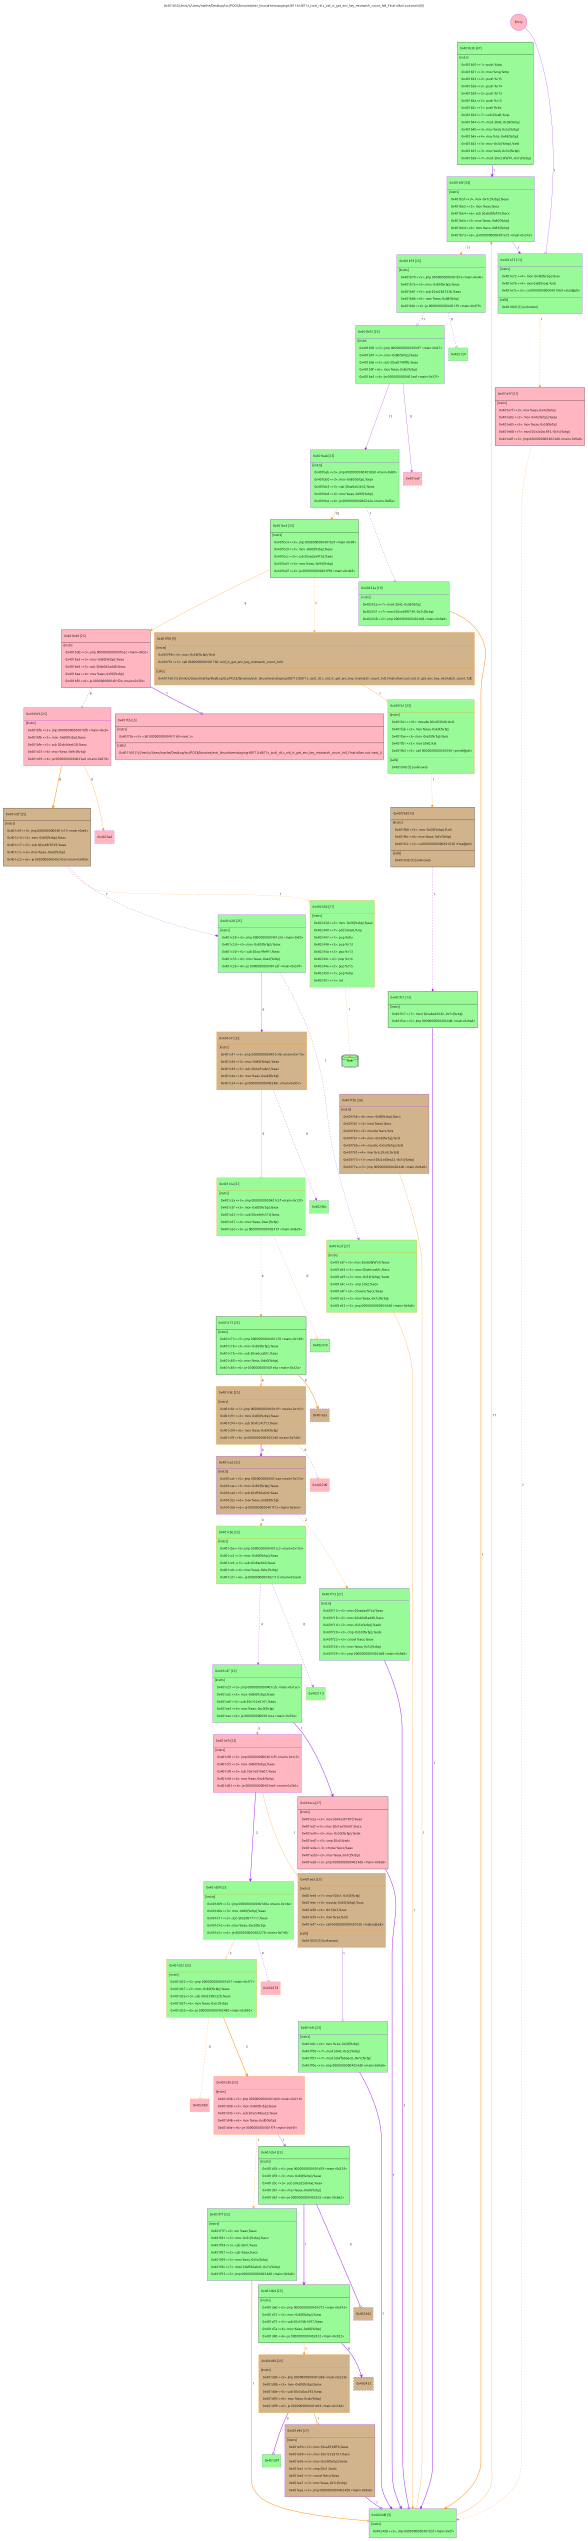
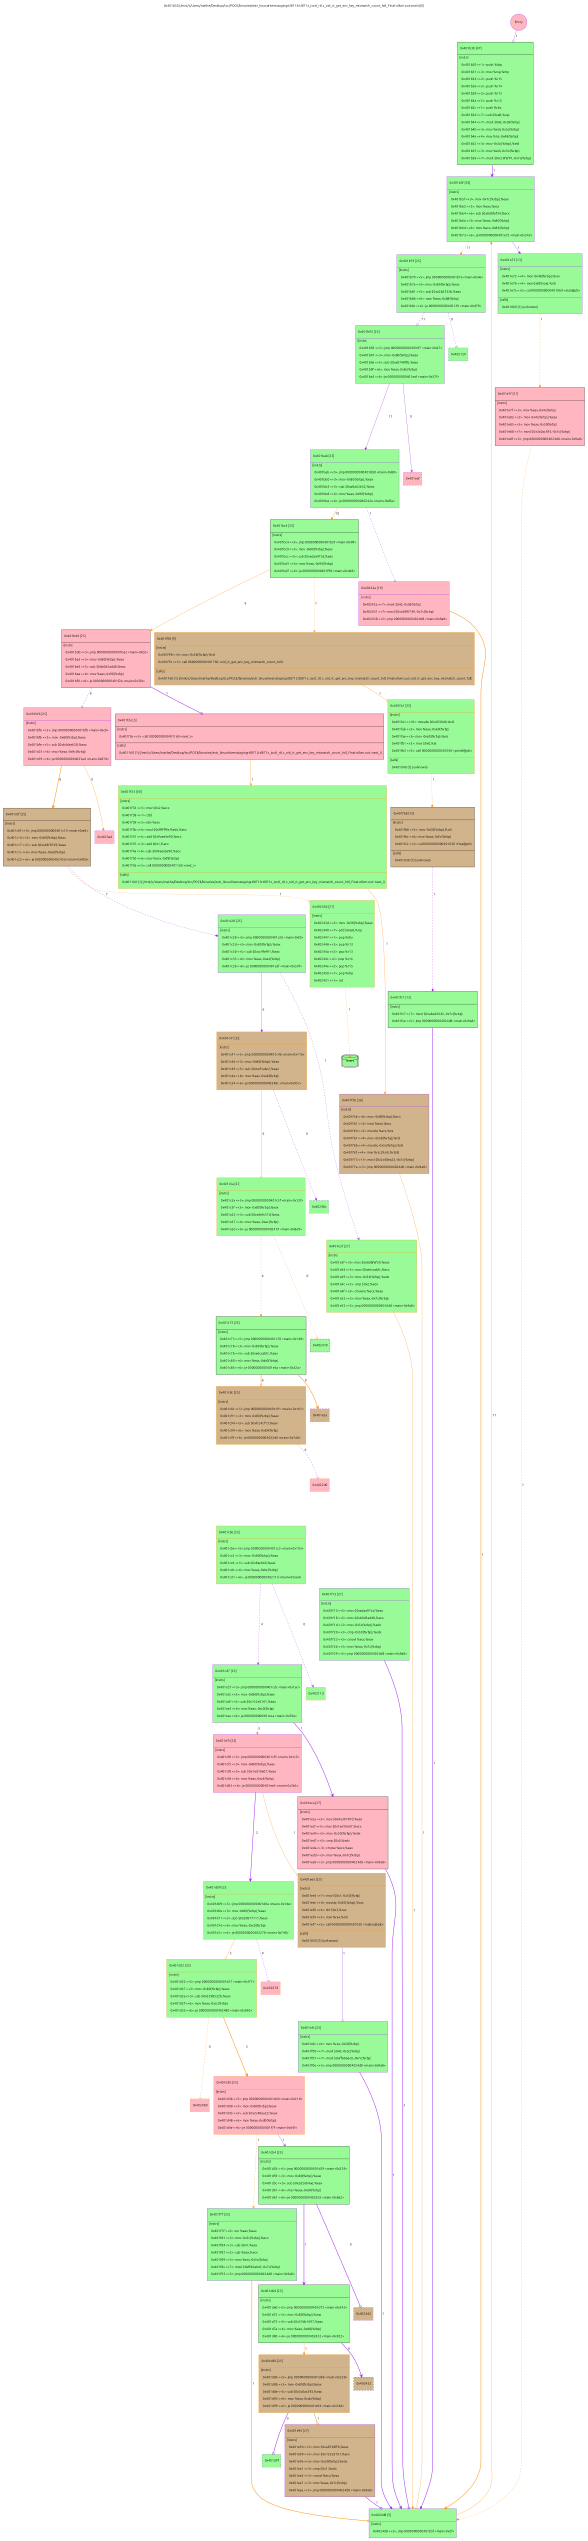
edge "Entry" -> "0x401e72 [13]": now "Entry" -> "0x401b30 [47]"
node "0x40242a [19]": fillcolor palegreen -> lightpink
node "0x401f33 [40]": added
node "Exit": label "Exit" -> "Users"
node "0x401ca5 [25]": removed
